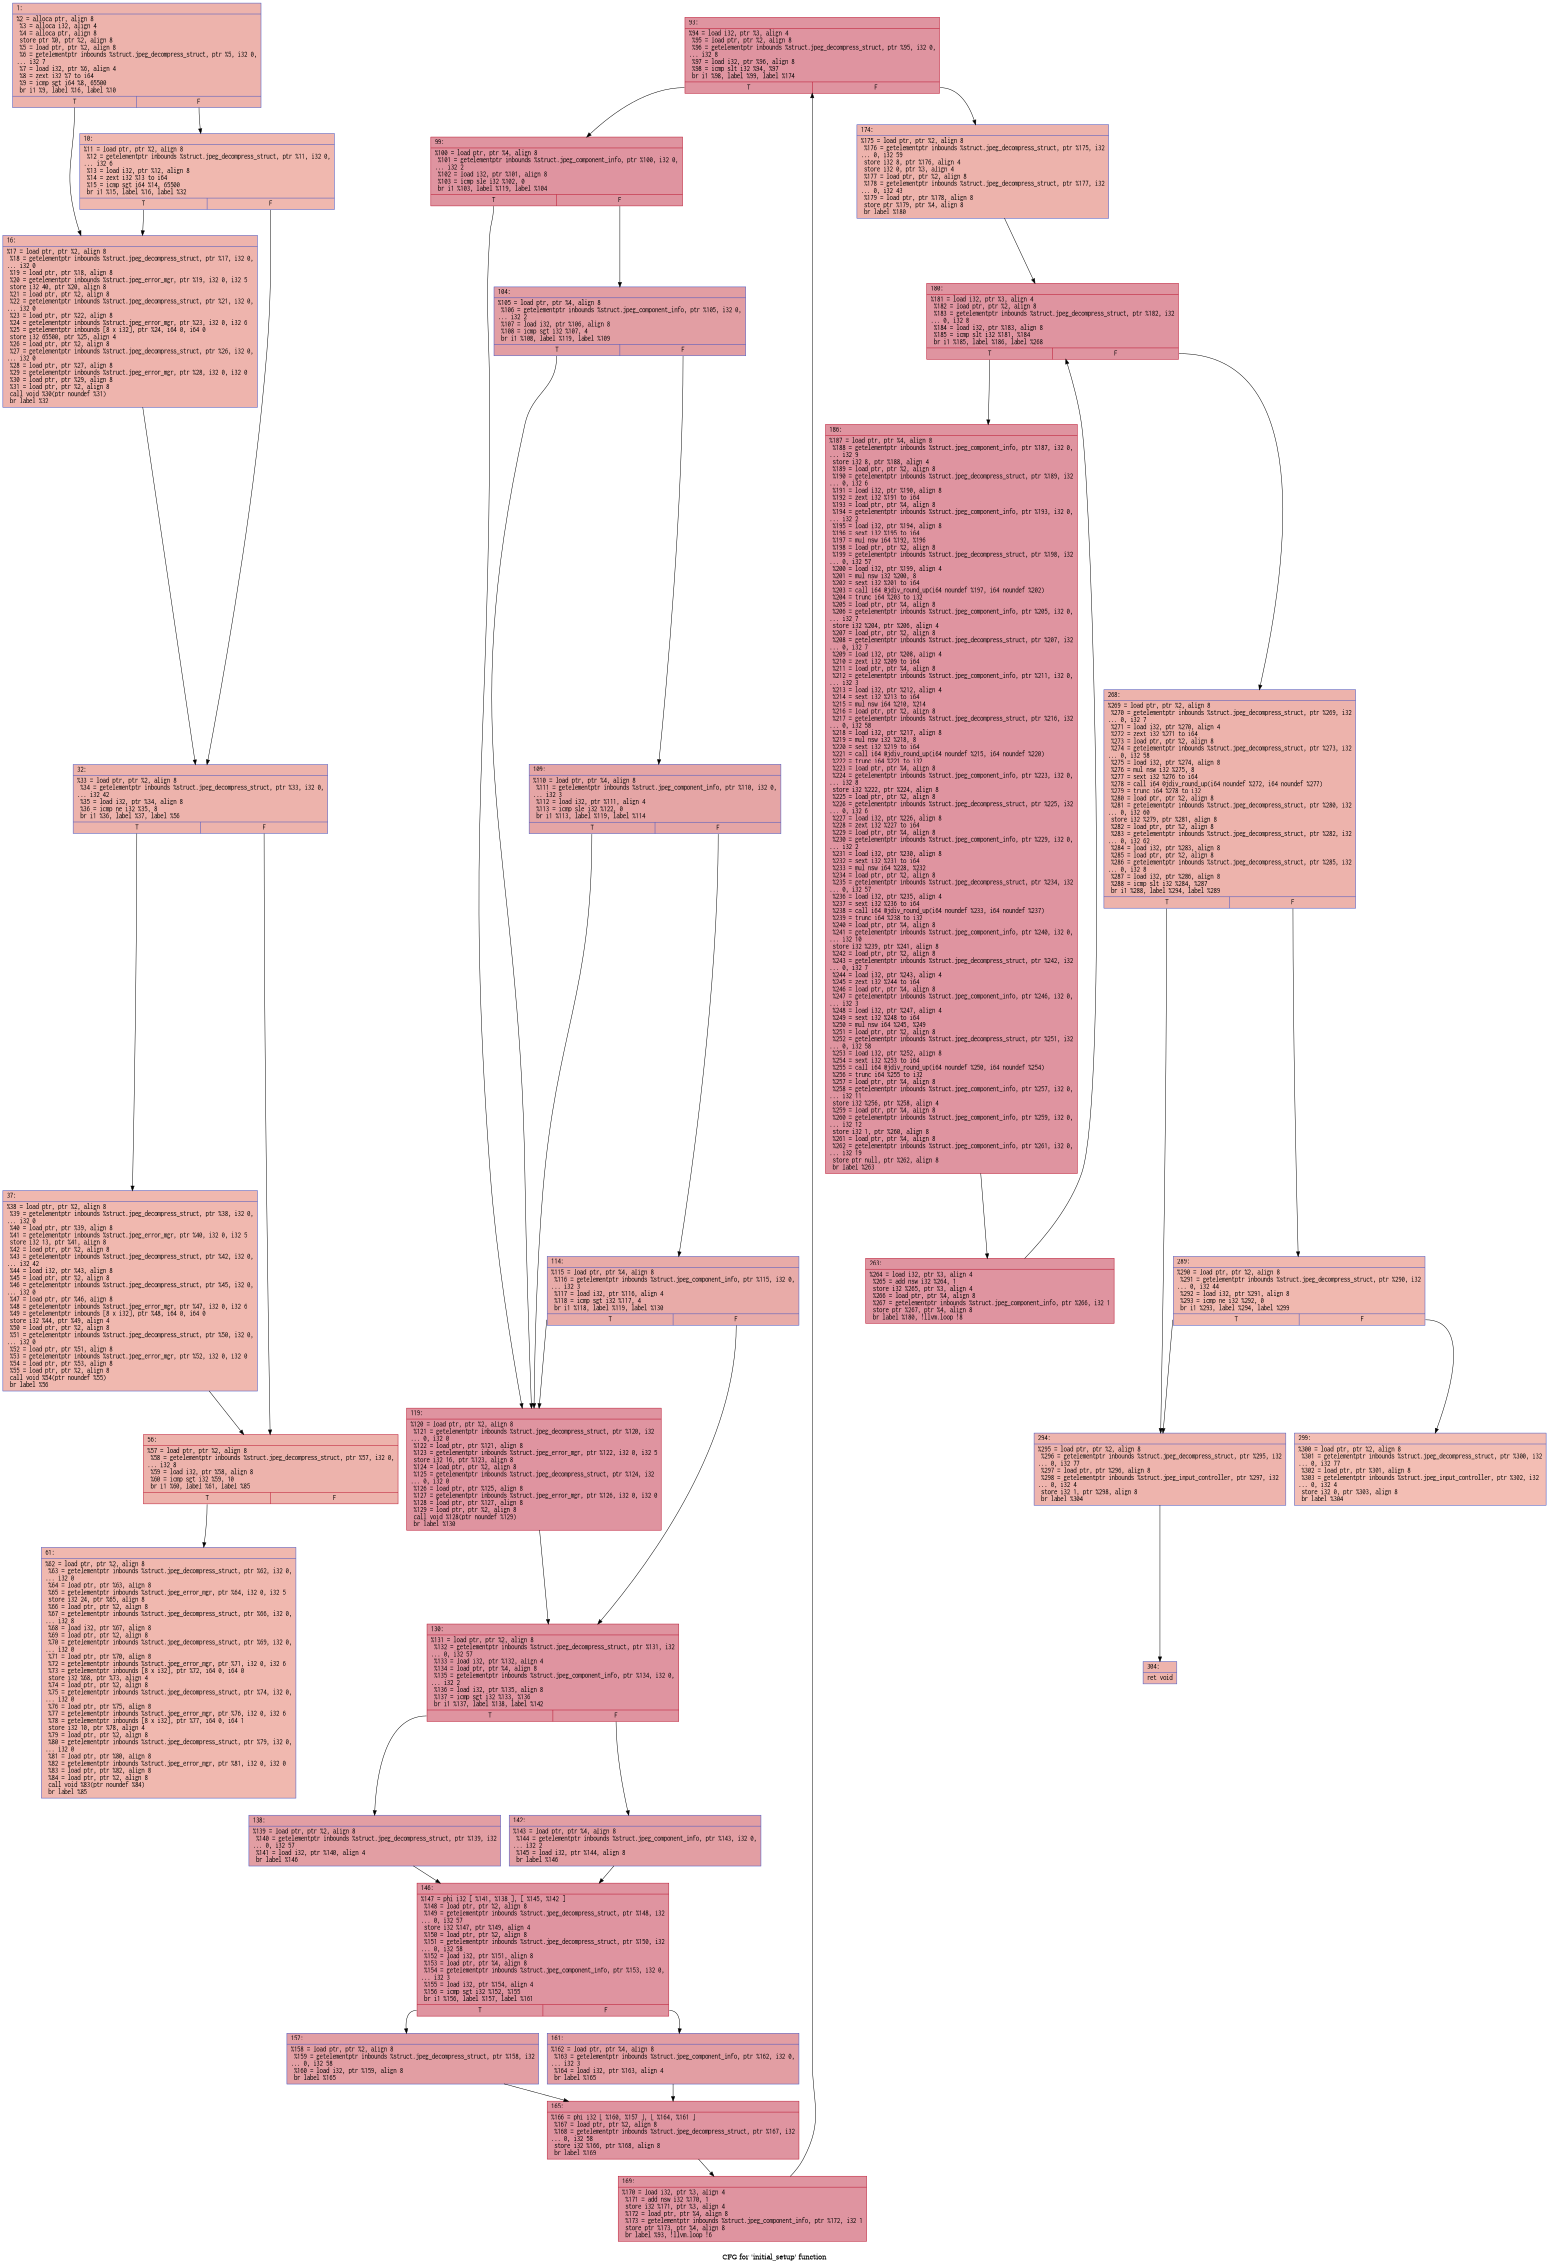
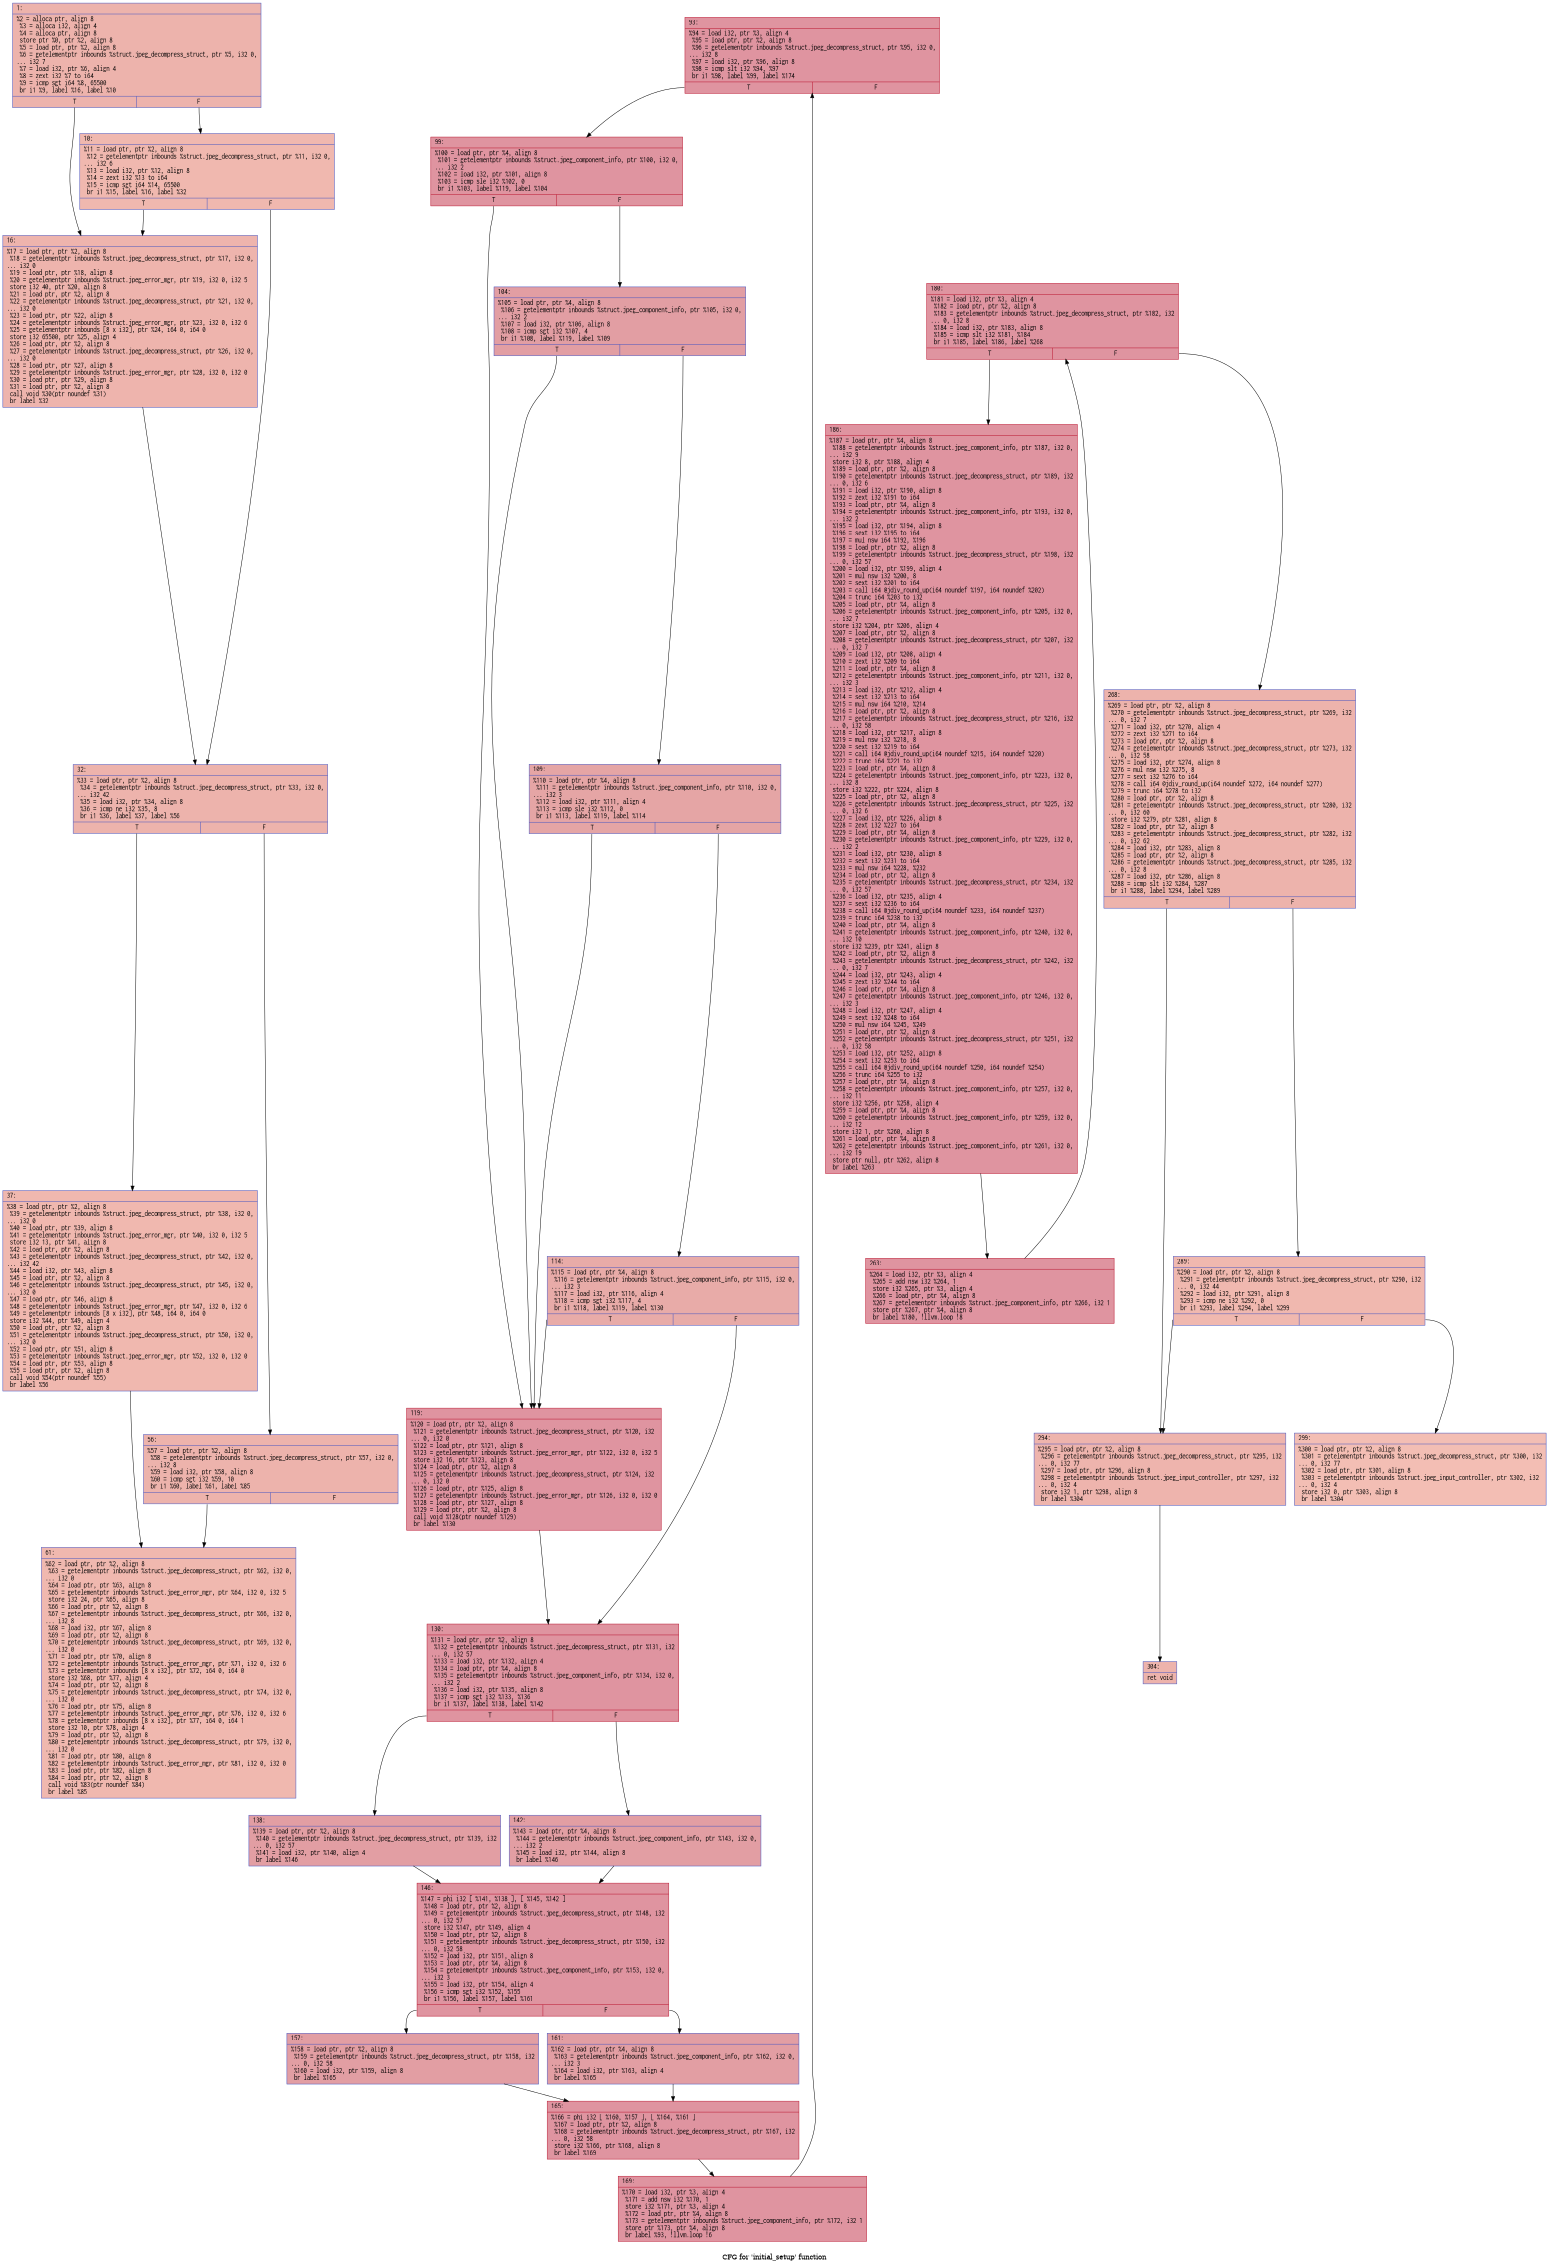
node "174:": removed
node "109:": text "%113 = icmp sle i32 %122, 0" -> "%113 = icmp sle i32 %112, 0"
edge "37:" -> "56:": now "37:" -> "61:"
node "56:": color #b70d28ff -> #3d50c3ff
node "61:": text "store i32 %68, ptr %73, align 4" -> "store i32 %68, ptr %77, align 4"
